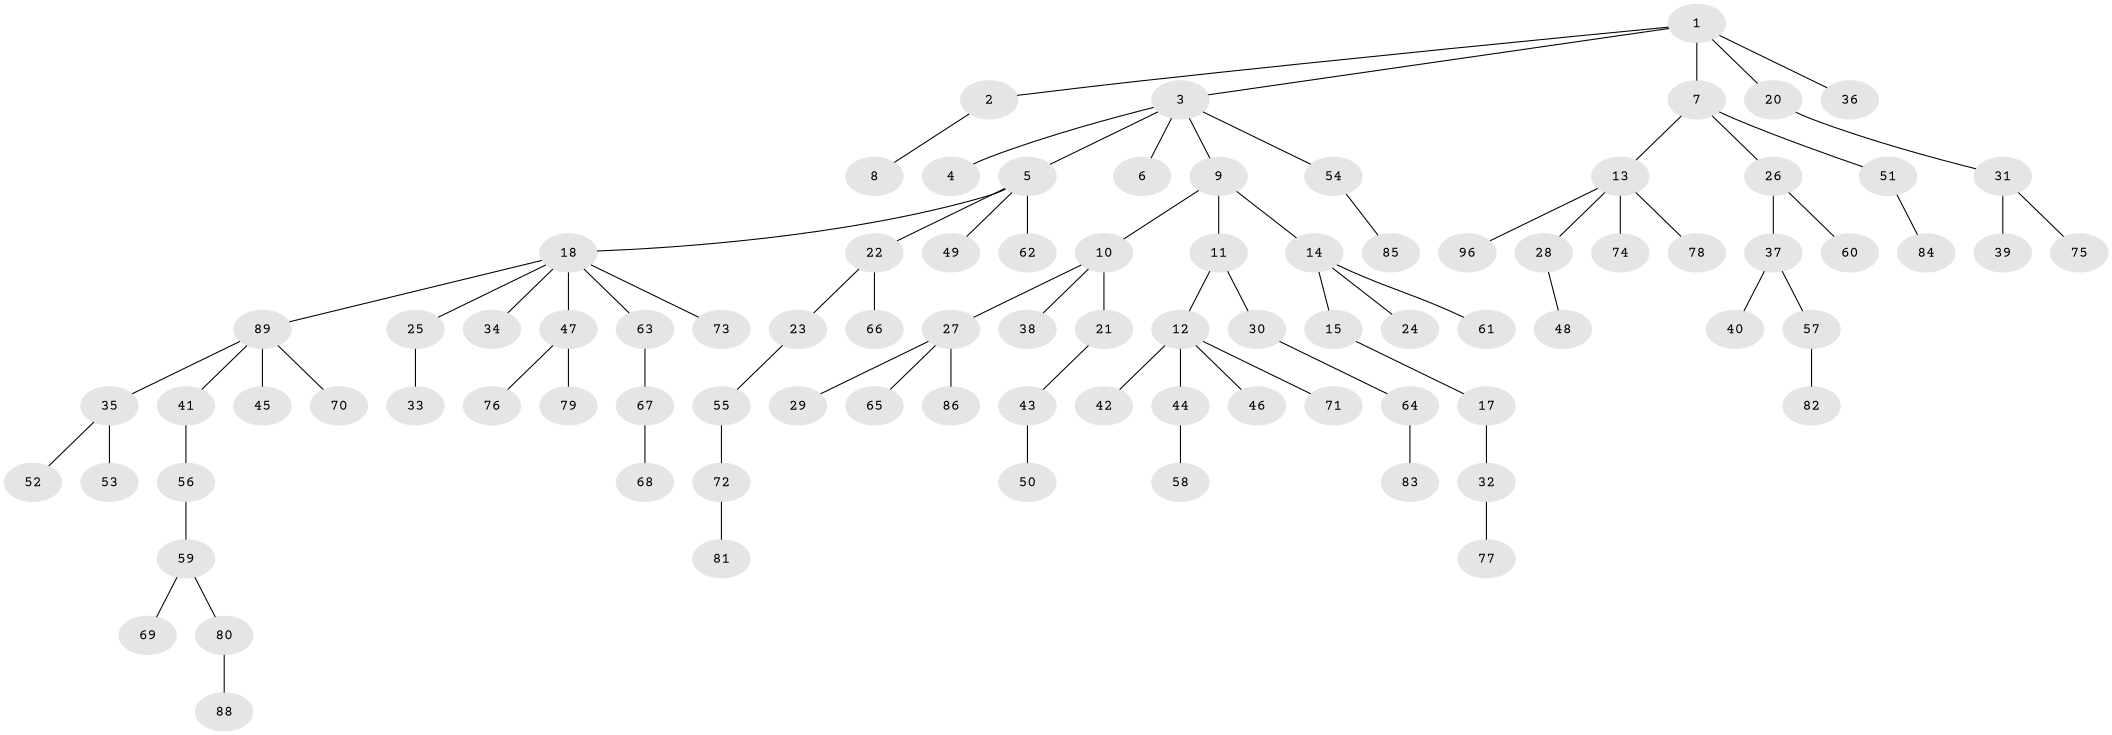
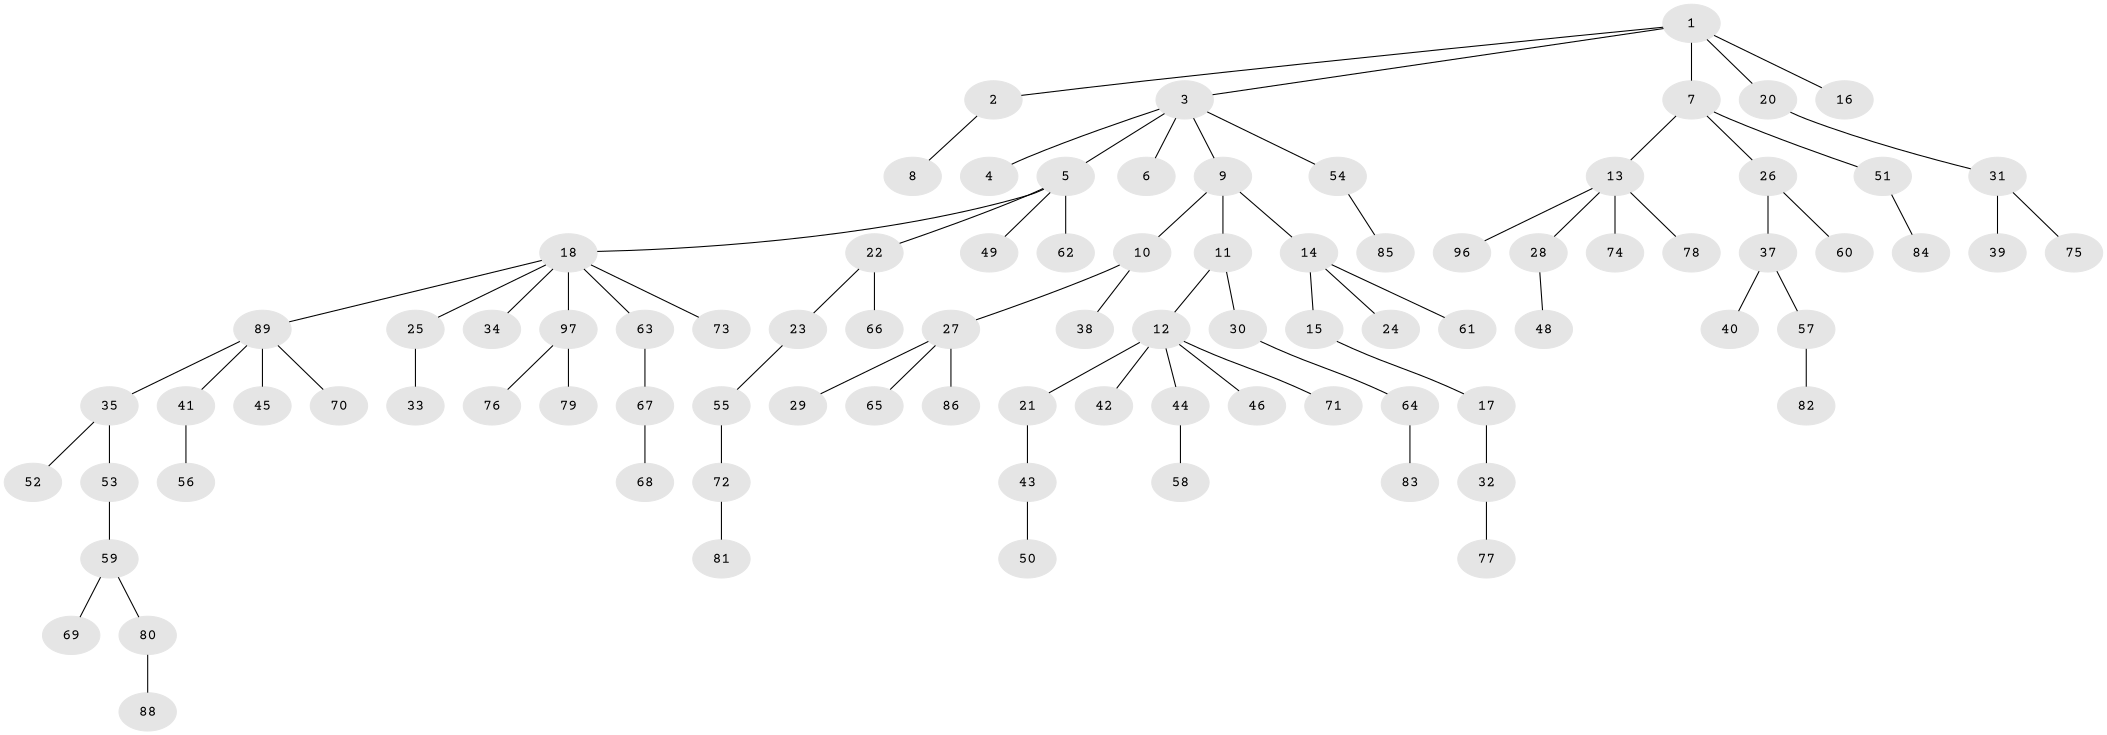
node "36": label "36" -> "16"
edge "10" -- "21": now "12" -- "21"
node "47": label "47" -> "97"
edge "56" -- "59": now "53" -- "59"
